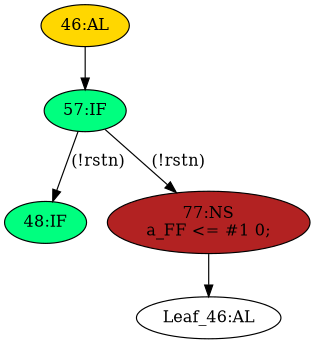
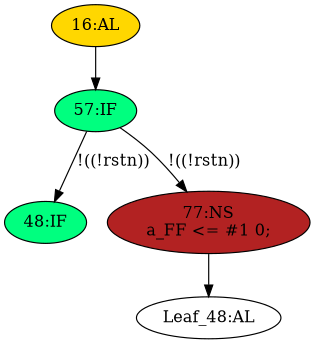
node "46:AL": label "46:AL" -> "16:AL"
edge "57:IF" -> "48:IF": label "(!rstn)" -> "!((!rstn))"
edge "57:IF" -> "77:NS a_FF <= #1 0;": label "(!rstn)" -> "!((!rstn))"
node "Leaf_46:AL": label "Leaf_46:AL" -> "Leaf_48:AL"
